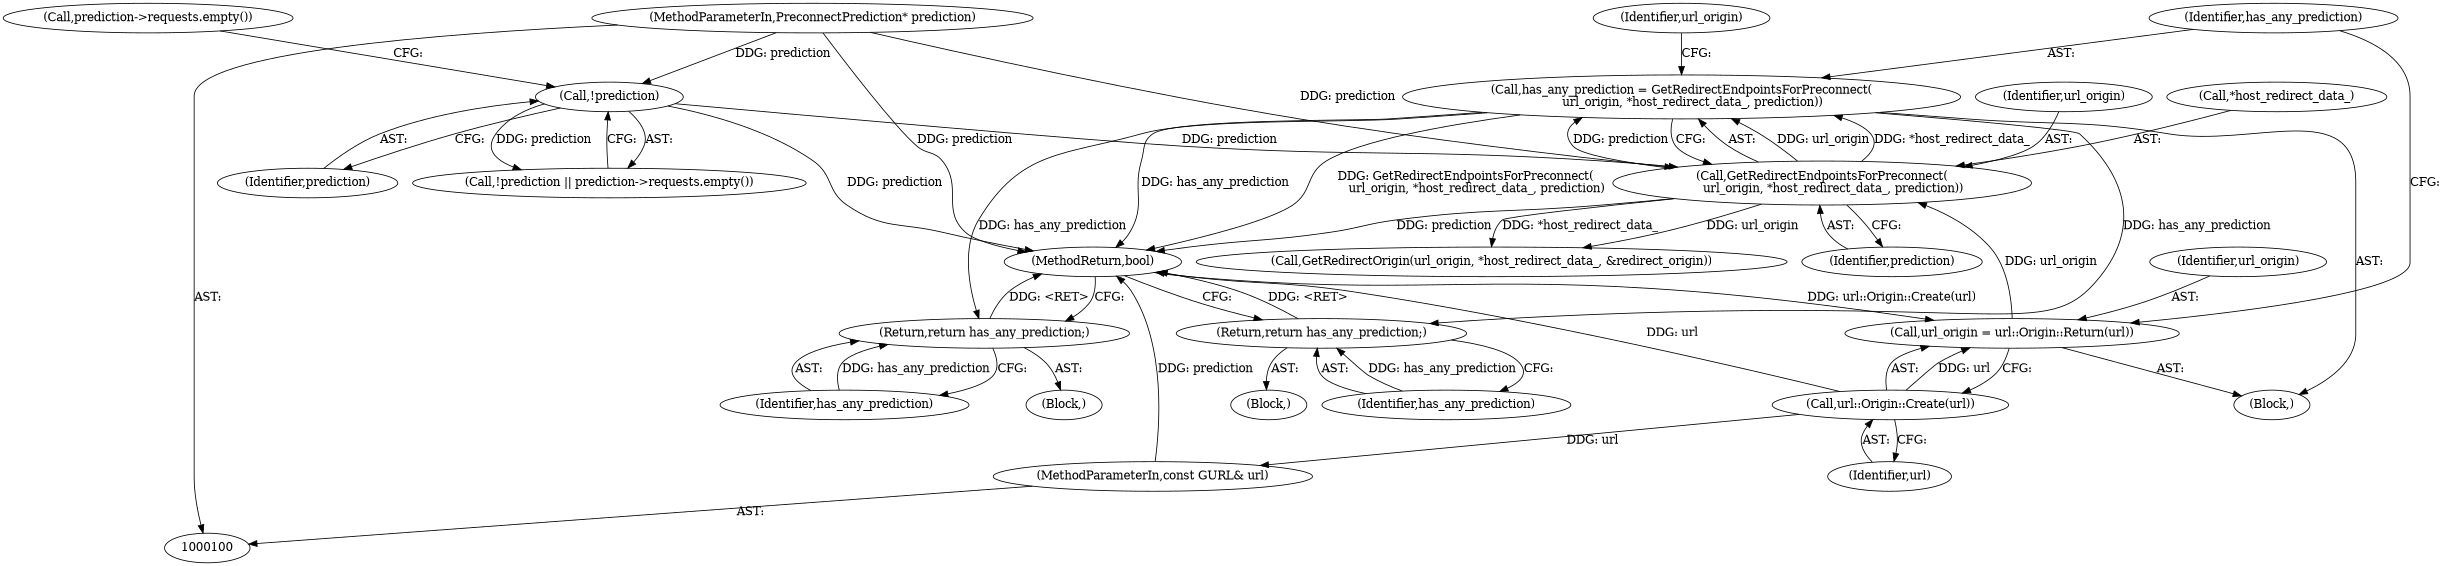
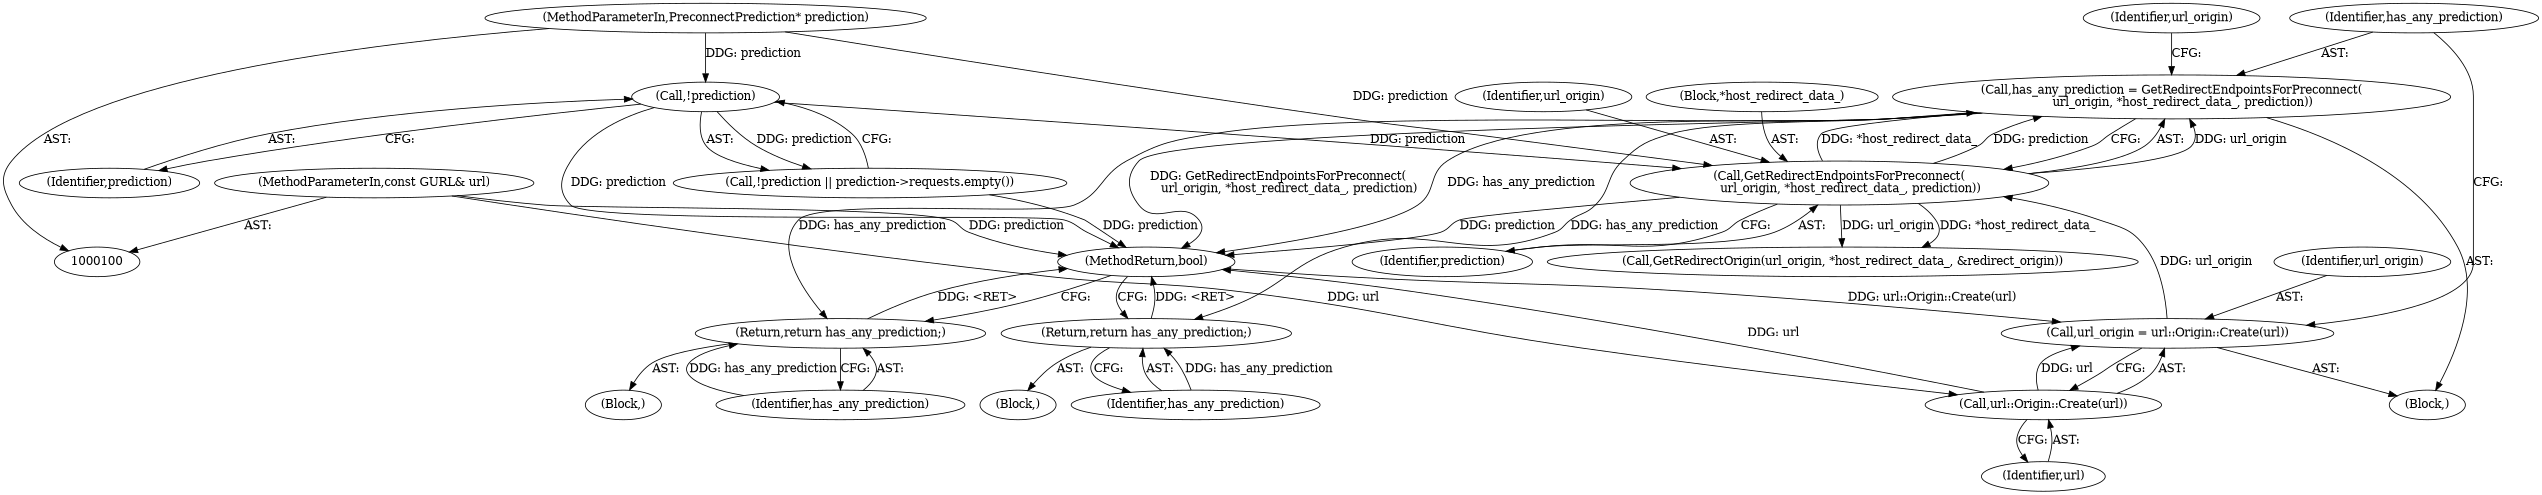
node "(Call,prediction->requests.empty())": removed
node "(Call,*host_redirect_data_)": label "(Call,*host_redirect_data_)" -> "(Block,*host_redirect_data_)"
edge "(MethodParameterIn,PreconnectPrediction* prediction)" -> "(MethodReturn,bool)": now "(Call,!prediction || prediction->requests.empty())" -> "(MethodReturn,bool)"
node "(Call,url_origin = url::Origin::Return(url))": label "(Call,url_origin = url::Origin::Return(url))" -> "(Call,url_origin = url::Origin::Create(url))"
edge "(Call,url::Origin::Create(url))" -> "(MethodParameterIn,const GURL& url)": reversed
